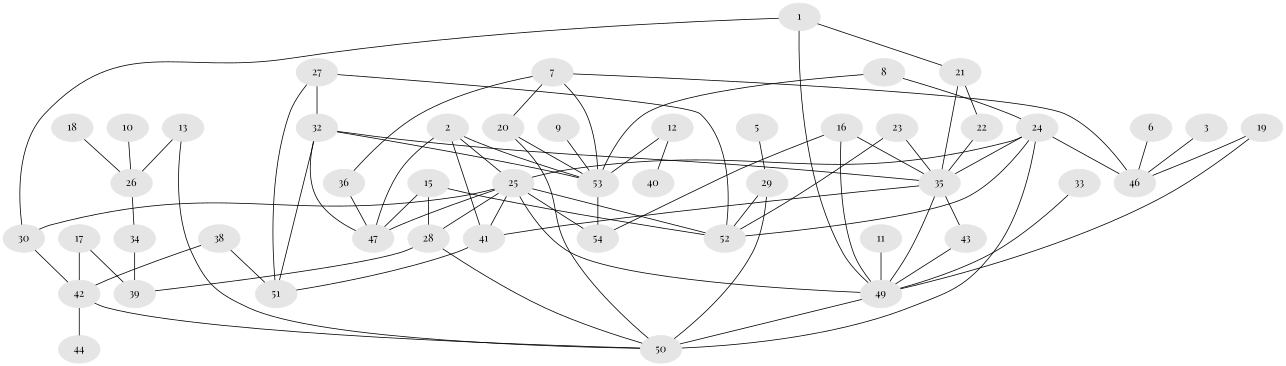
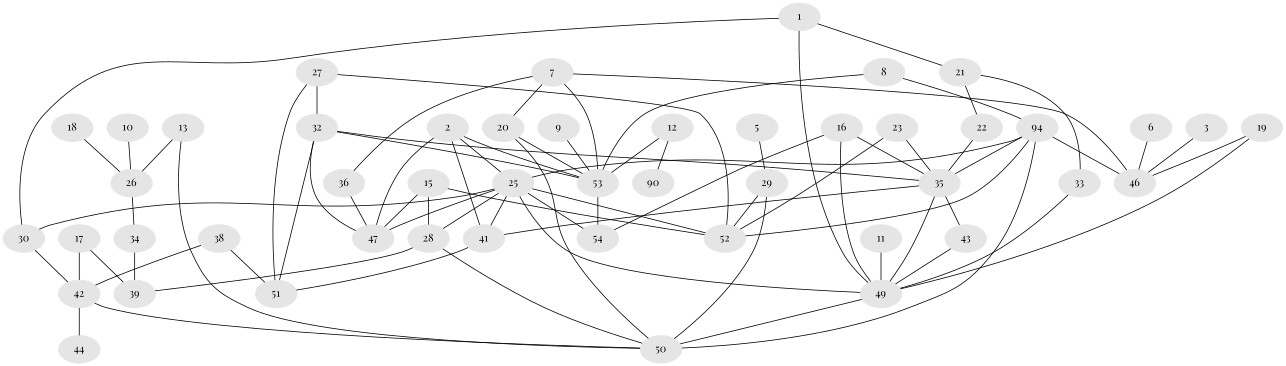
edge "21" -- "35": now "21" -- "33"
node "24": label "24" -> "94"
node "40": label "40" -> "90"
